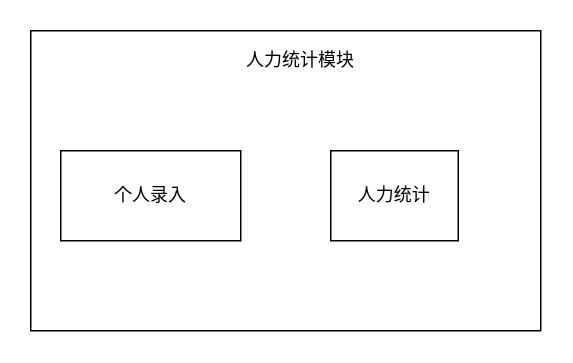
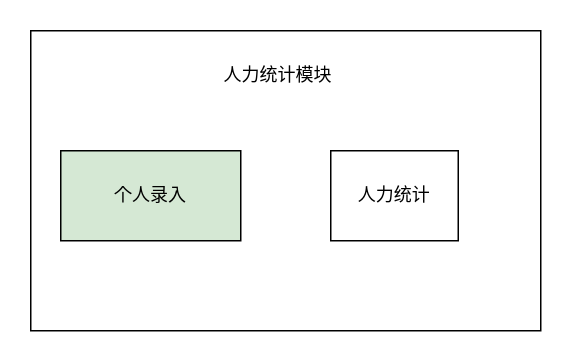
node "人力统计模块": moved (301, 61) -> (278, 76)
node "个人录入": fillcolor #ffffff -> #d5e8d4
